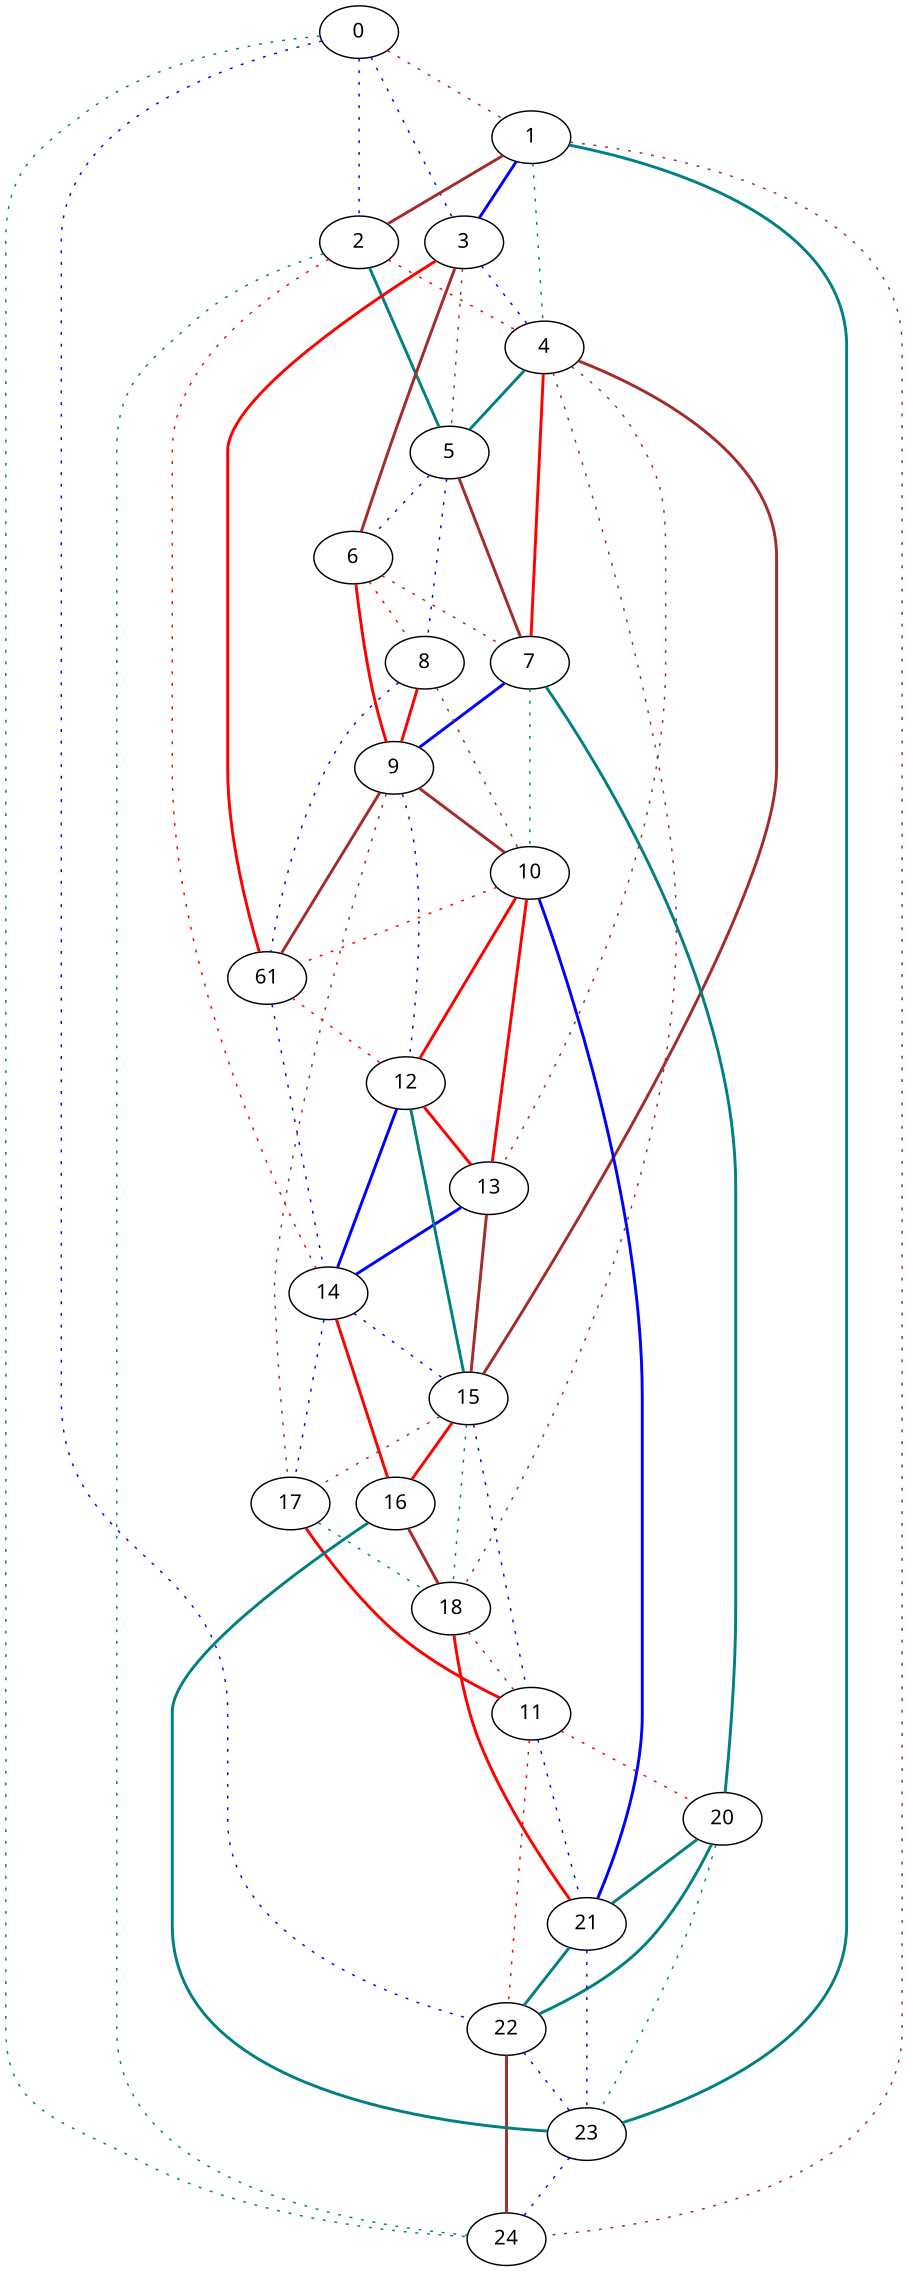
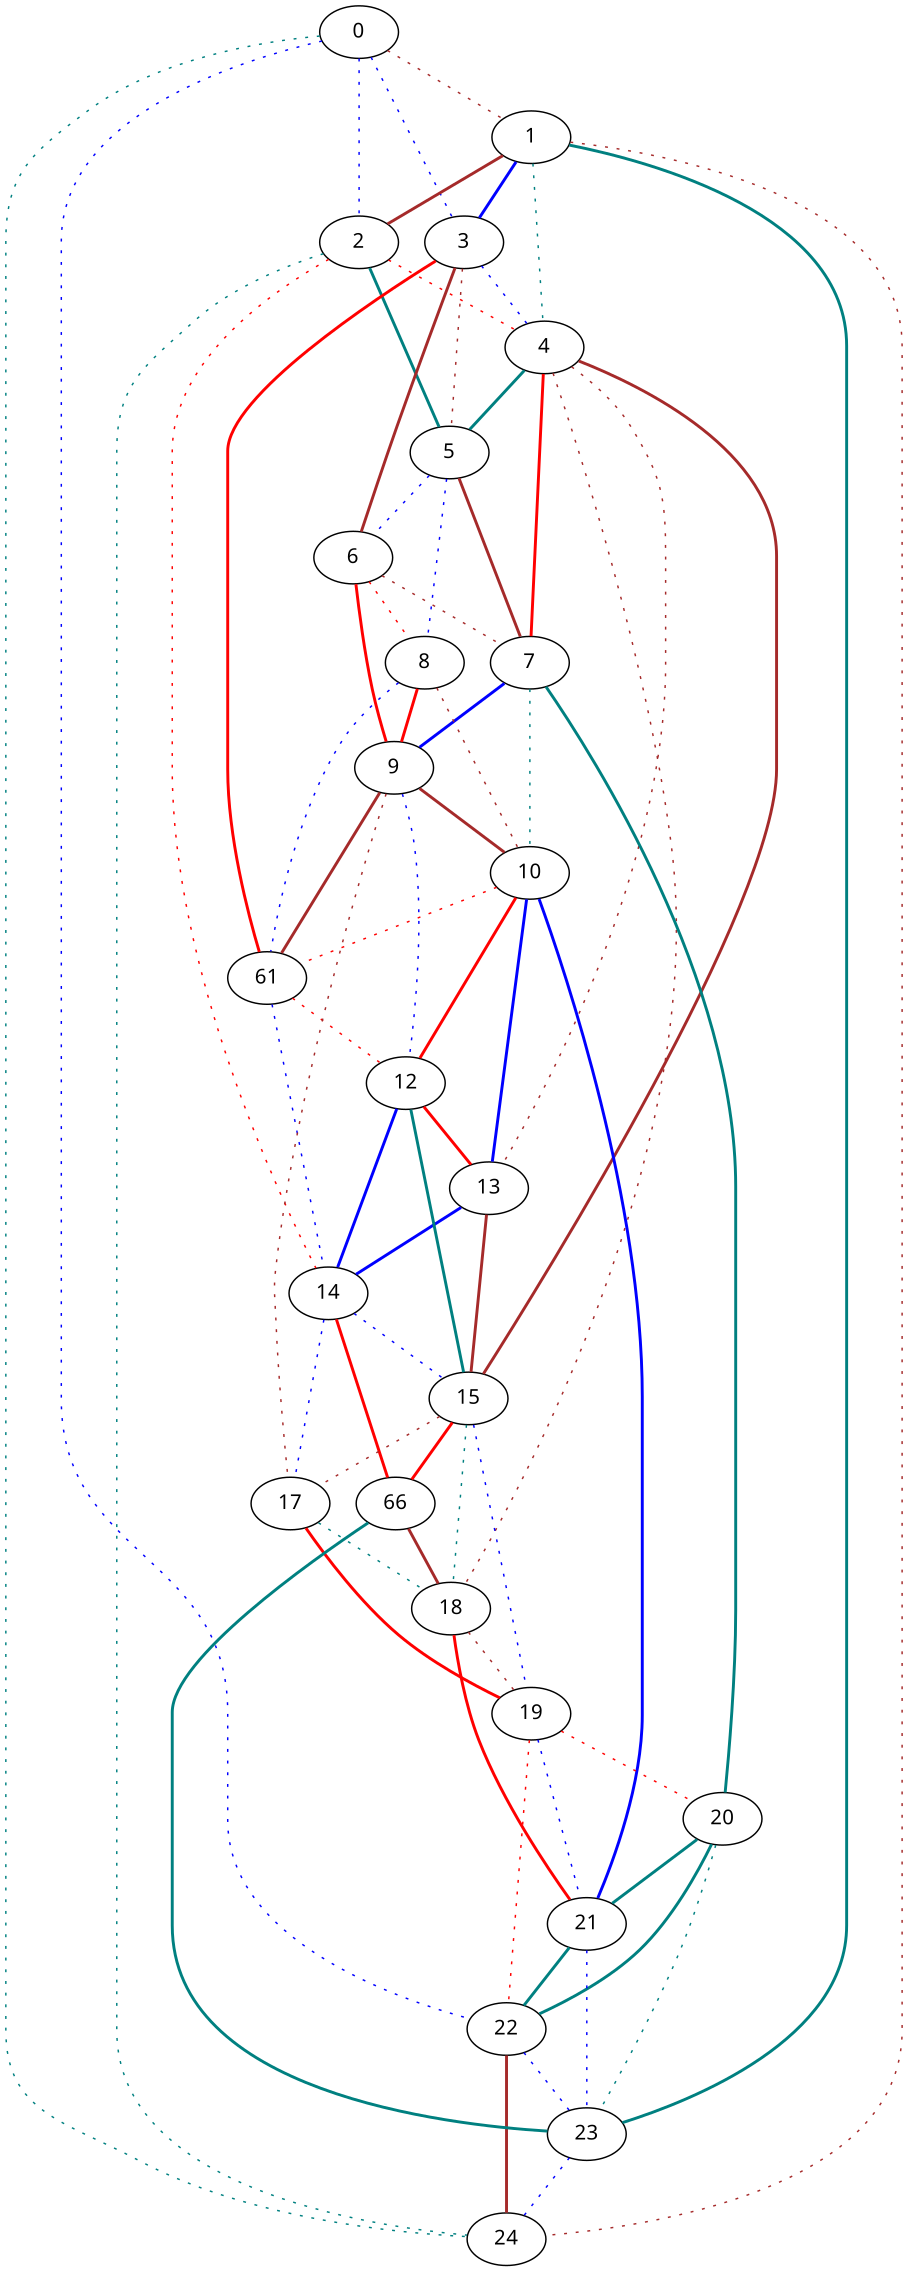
edge "10" -- "13": color red -> blue
node "16": label "16" -> "66"
node "11": label "11" -> "19"
